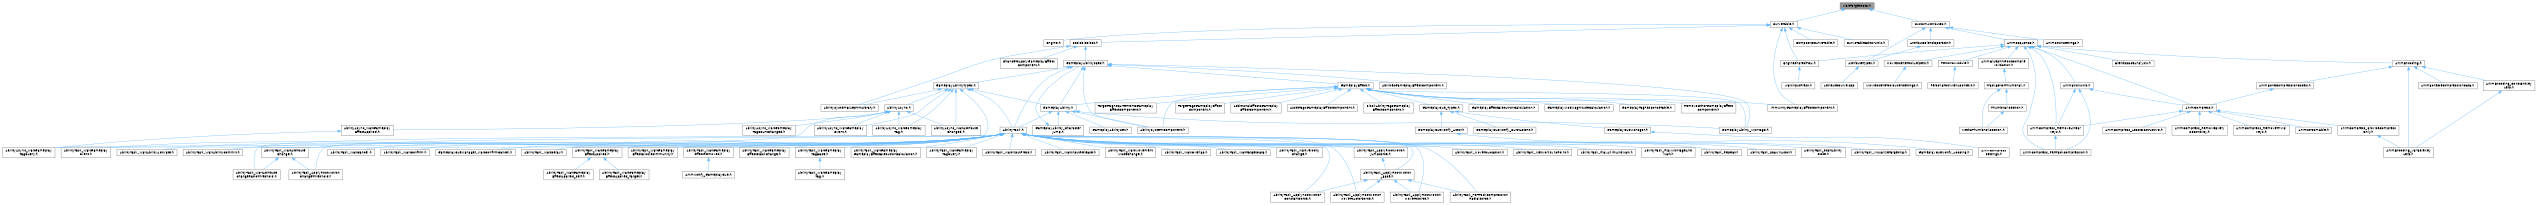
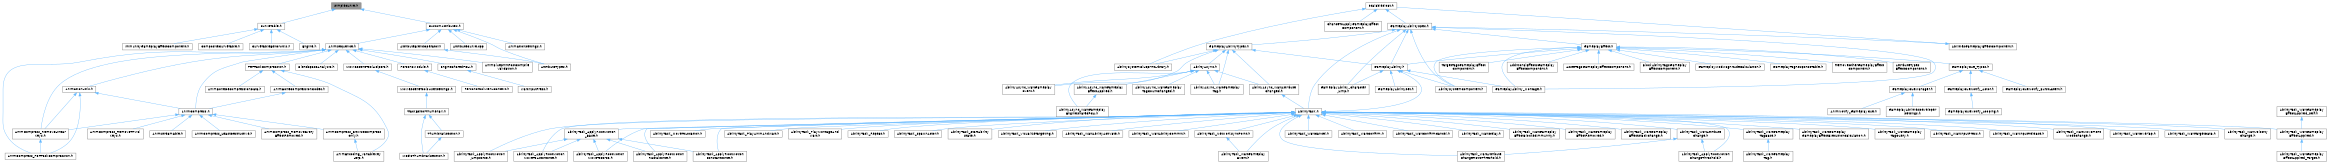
node "WaitTargetData.h": label "WaitTargetData.h" -> "SimpleCurve.h"
edge "ScalableFloat.h" -> "CurveTable.h": now "ScalableFloat.h" -> "AbilitiesGameplayEffectComponent.h"
edge "EngineSharedPCH.h" -> "CurveTable.h": removed
node "AnimEncoding.h": label "AnimEncoding.h" -> "PerTrackCompression.h"
edge "AttributeCurve.cpp" -> "AttributeTypes.h": now "AttributeCurve.cpp" -> "CustomAttributes.h"
edge "TrackEditorThumbnail.h" -> "AnimBlueprintPostCompile Validation.h": now "TrackEditorThumbnail.h" -> "MovieSceneToolsUserSettings.h"
node "AnimEncoding_ConstantKey Lerp.h": removed
edge "GameplayAbilitySpec.h" -> "GameplayAbility_Character Jump.h": reversed
edge "ImmunityGameplayEffectComponent.h" -> "GameplayEffect.h": removed
edge "AbilityTask.h" -> "GameplayAbilityTypes.h": now "AbilityTask.h" -> "AbilityAsync_WaitAttribute Changed.h"
node "TargetTagRequirementsGameplay EffectComponent.h": label "TargetTagRequirementsGameplay EffectComponent.h" -> "AttributeTypes EffectComponent.h"
node "GameplayEffectExecutionCalculation.h": removed
node "AnimCompress_RemoveEvery SecondKey.h": label "AnimCompress_RemoveEvery SecondKey.h" -> "AnimCompress_RemoveEvery EffectRemoved.h"
edge "AbilityTask_WaitGameplay Event.h" -> "GameplayAbilityTypes.h": now "AbilityTask_WaitGameplay Event.h" -> "AbilityTask_NetworkSyncPoint.h"
node "AbilityAsync_WaitGameplay TagQuery.h": label "AbilityAsync_WaitGameplay TagQuery.h" -> "AbilityAsync_WaitGameplay EngineSharedPCH.h"
node "GameplayCueManager_WaitConfirmCancel.h": label "GameplayCueManager_WaitConfirmCancel.h" -> "AbilityTask_WaitConfirmCancel.h"
node "AnimCompress Settings.h": label "AnimCompress Settings.h" -> "GameplayAbilitiesDeveloper Settings.h"
edge "AbilityTask_WaitGameplay EffectApplied_Self.h" -> "AbilityTask_WaitGameplay EffectApplied.h": reversed
edge "AbilityTask_ApplyRootMotion _Base.h" -> "AbilityTask_ApplyRootMotion JumpForce.h": reversed
edge "AnimNotify_GameplayCue.h" -> "AbilityTask_WaitGameplay EffectRemoved.h": now "AnimNotify_GameplayCue.h" -> "GameplayCueManager.h"
node "AbilityTask_PerTrackCompression RadialForce.h": label "AbilityTask_PerTrackCompression RadialForce.h" -> "AbilityTask_ApplyRootMotion RadialForce.h"
